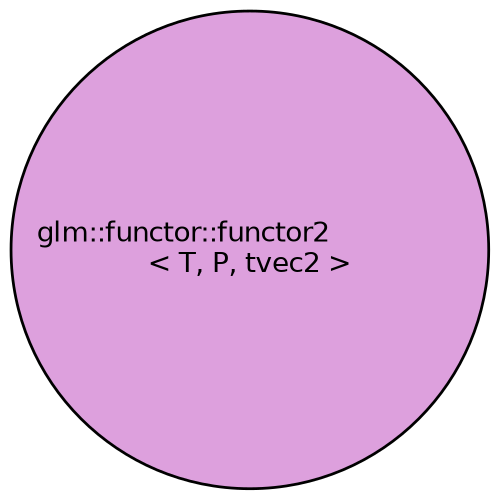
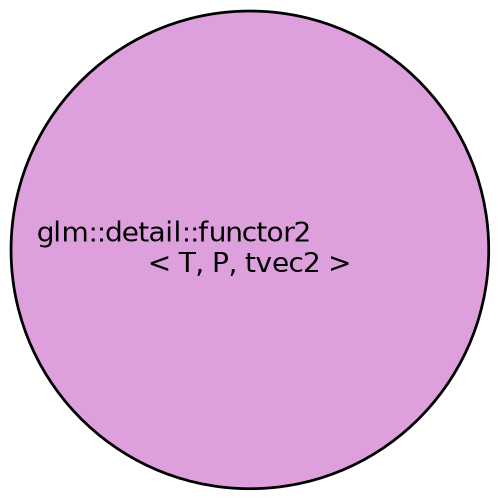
node "glm::functor::functor2 < T, P, tvec2 >": label "glm::functor::functor2 < T, P, tvec2 >" -> "glm::detail::functor2 < T, P, tvec2 >"
